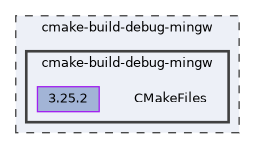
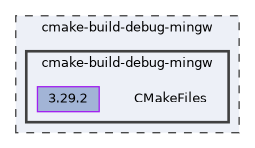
node "3.25.2": label "3.25.2" -> "3.29.2"
